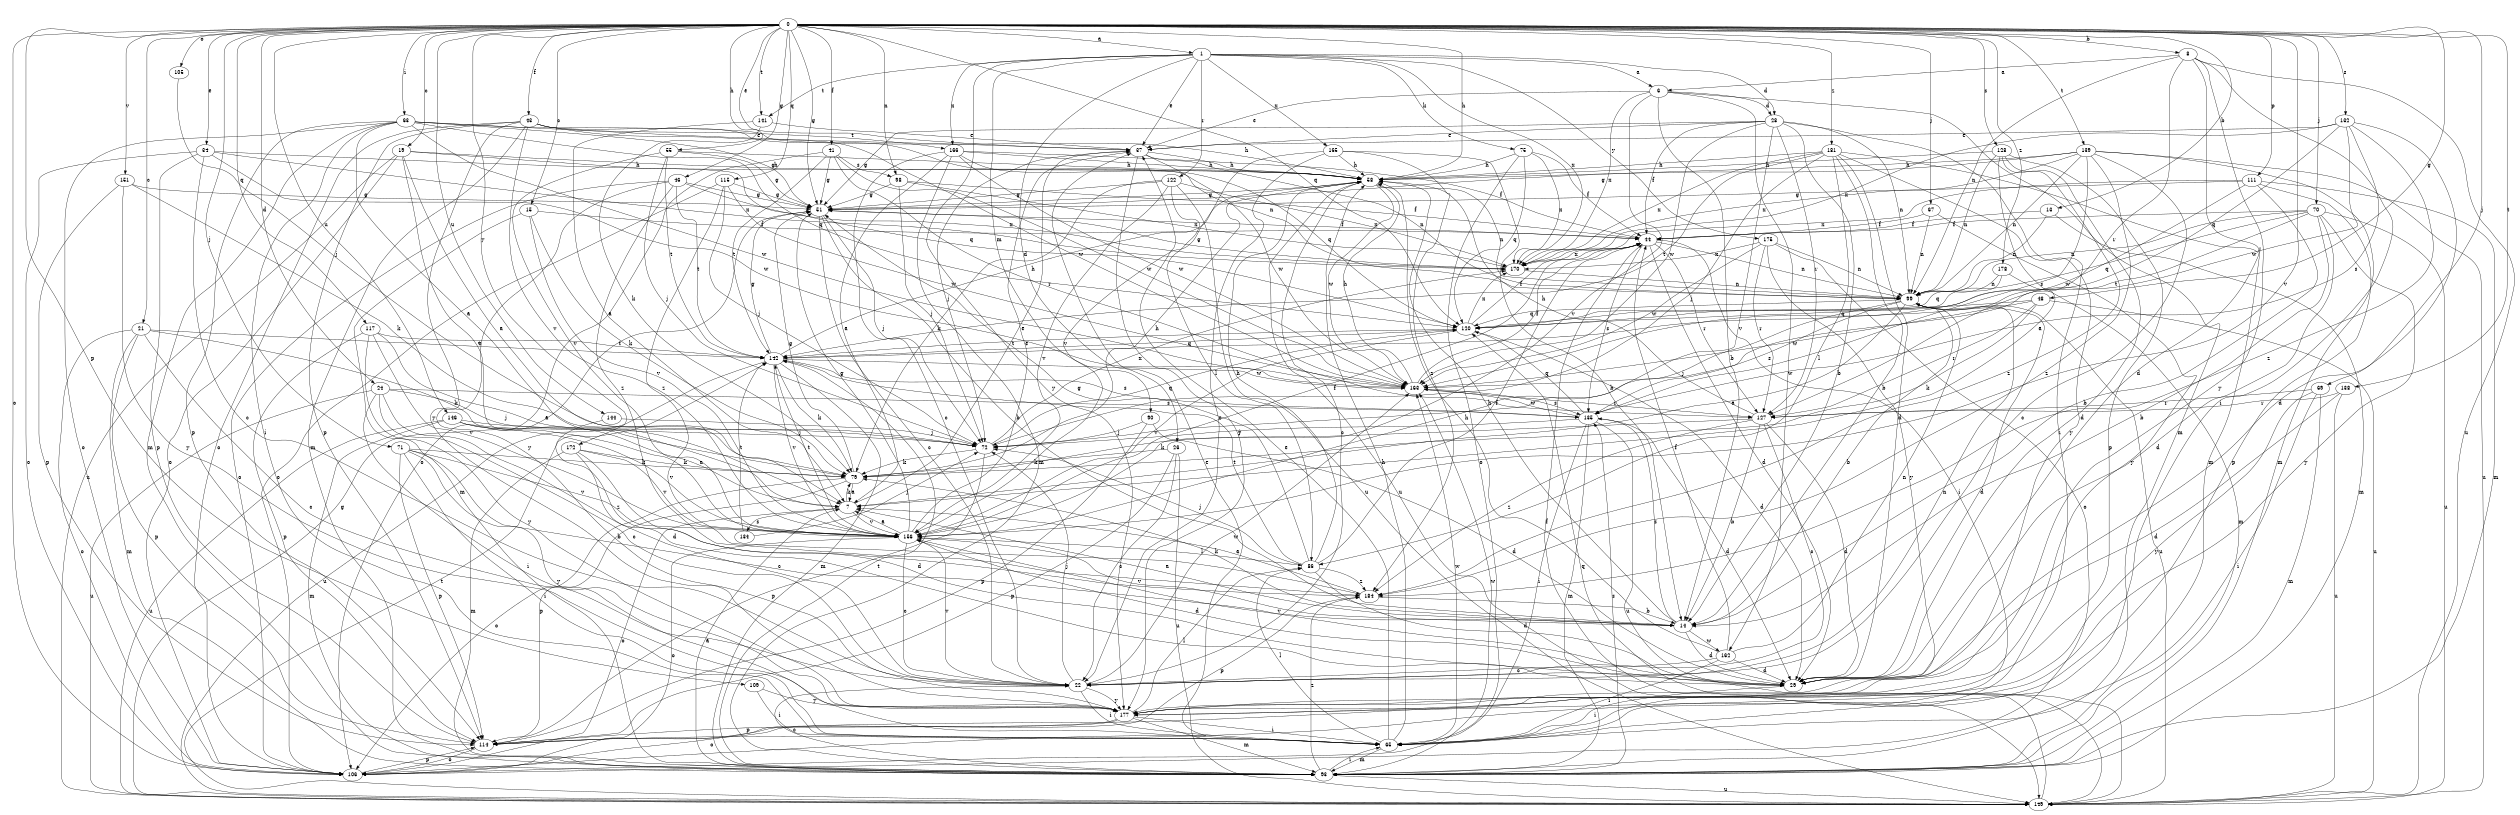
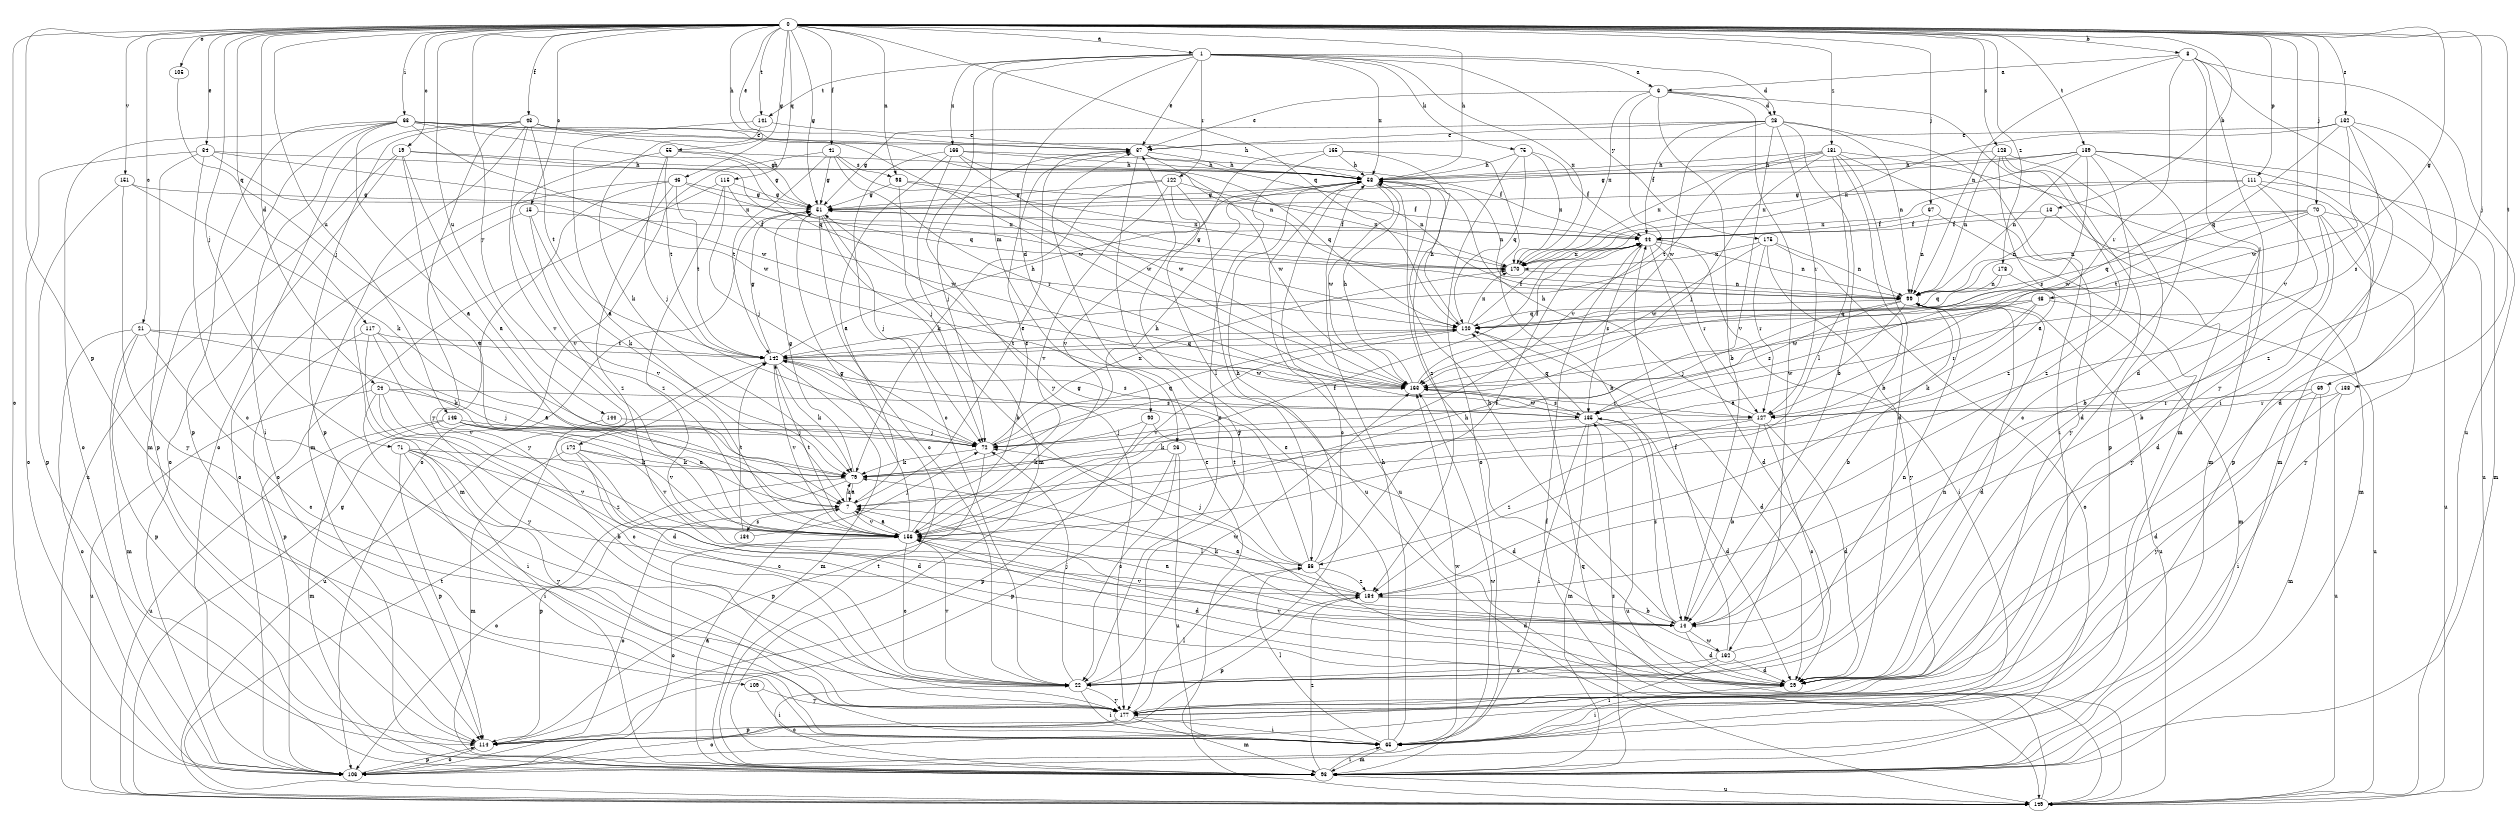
edge "1" -> "165": now "1" -> "58"
edge "43" -> "166": now "43" -> "142"
edge "120" -> "58": added, label "h"
